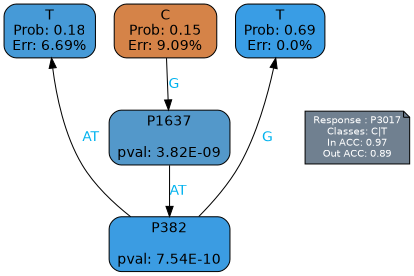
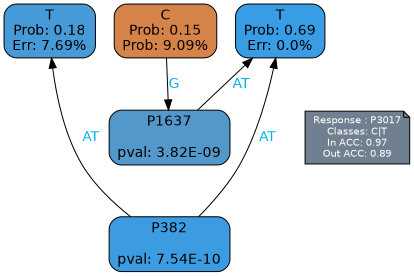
node "T Prob: 0.18 Err: 6.69%": label "T Prob: 0.18 Err: 6.69%" -> "T Prob: 0.18 Err: 7.69%"
node "C Prob: 0.15 Err: 9.09%": label "C Prob: 0.15 Err: 9.09%" -> "C Prob: 0.15 Prob: 9.09%"
edge "P382 pval: 7.54E-10" -> "T Prob: 0.69 Err: 0.0%": label "G" -> "AT"
edge "P1637 pval: 3.82E-09" -> "P382 pval: 7.54E-10": now "P1637 pval: 3.82E-09" -> "T Prob: 0.69 Err: 0.0%"
